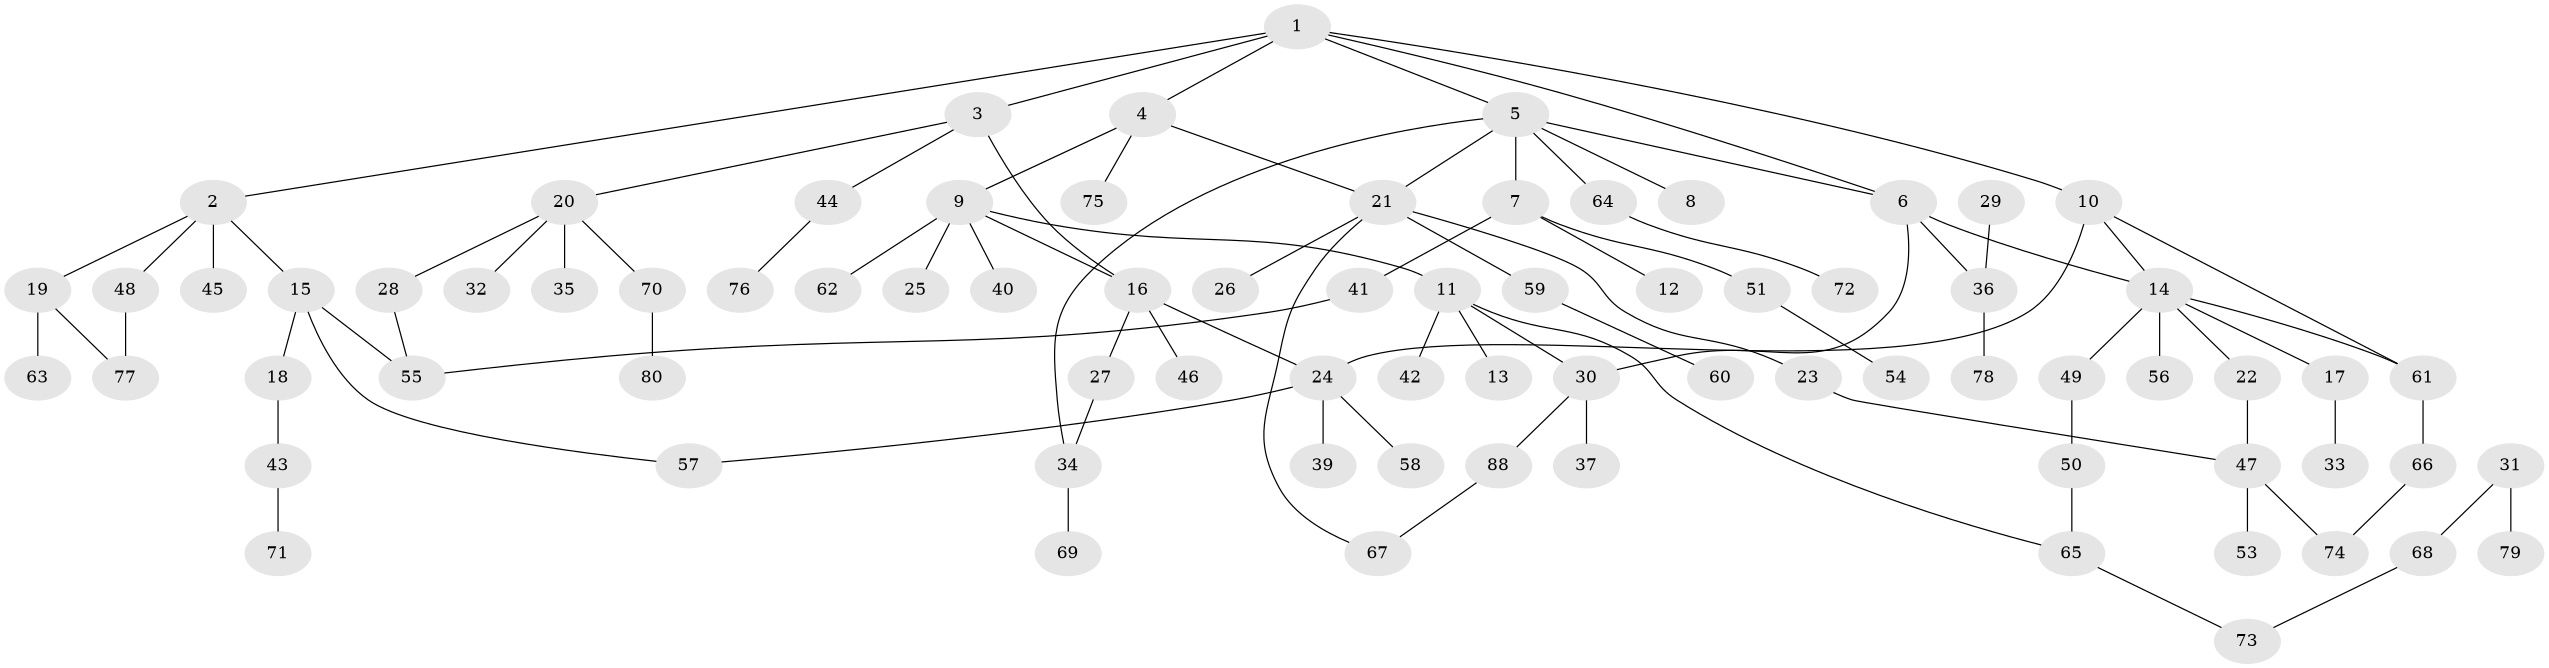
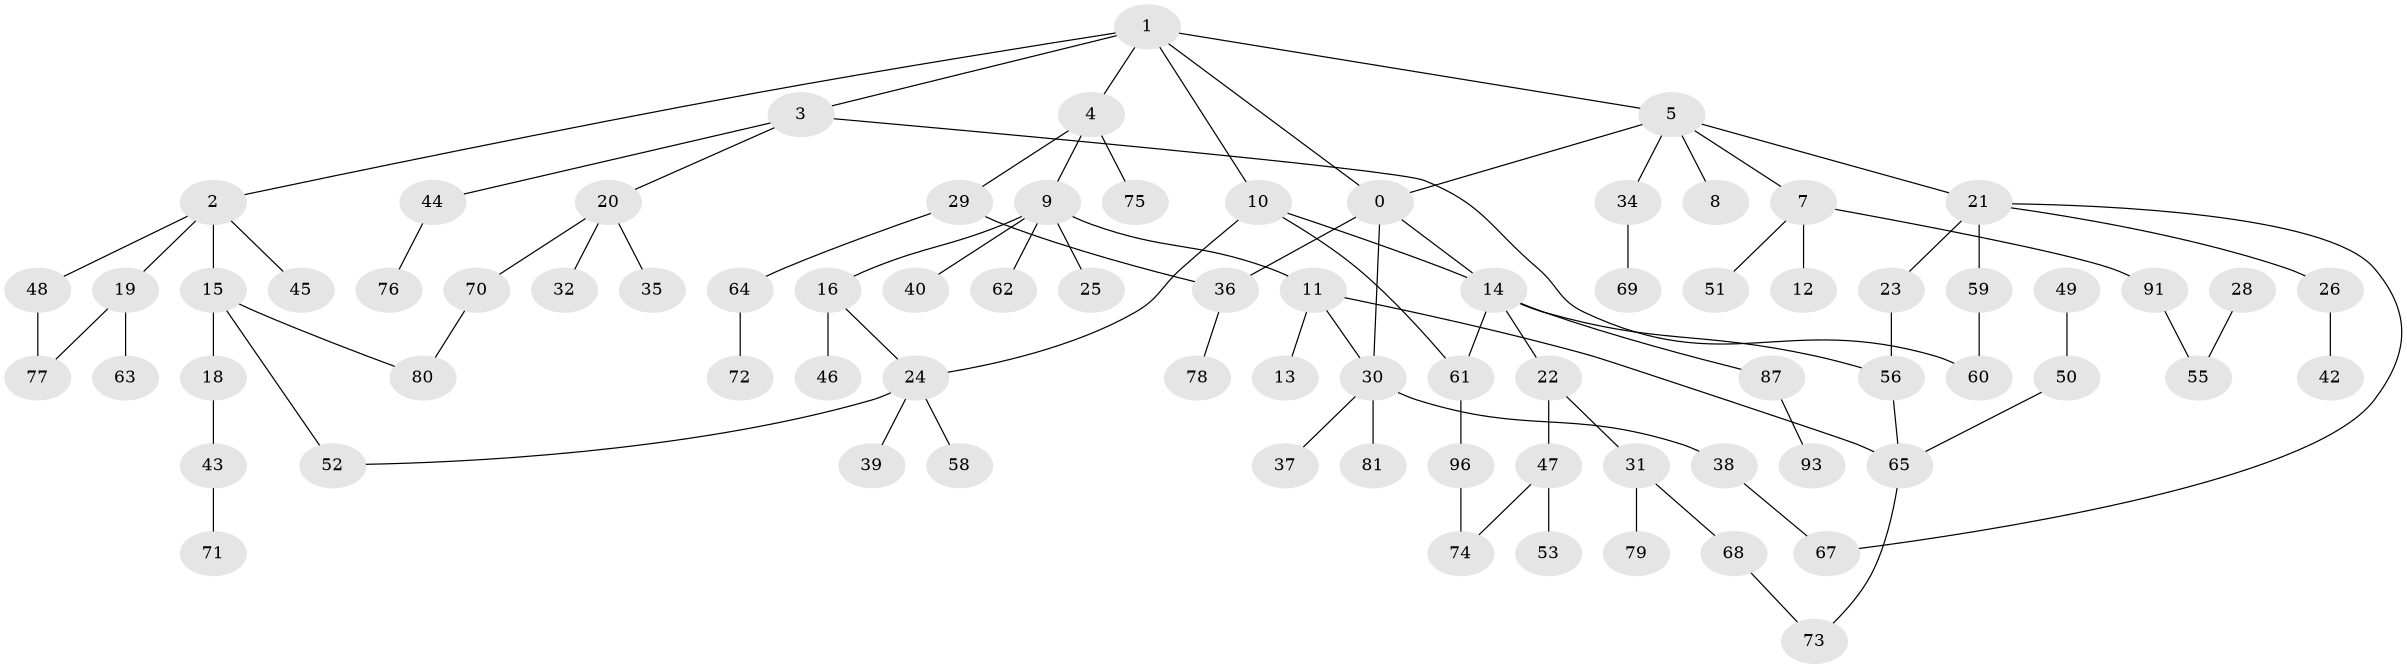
edge "5" -- "64": now "29" -- "64"
edge "4" -- "21": now "4" -- "29"
node "6": label "6" -> "0"
edge "3" -- "16": now "3" -- "60"
edge "20" -- "28": removed
node "41": label "41" -> "91"
edge "15" -- "55": now "15" -- "80"
edge "11" -- "42": now "26" -- "42"
edge "14" -- "49": removed
node "27": removed
node "54": removed
node "17": label "17" -> "87"
edge "22" -- "31": added
edge "56" -- "65": added
edge "23" -- "47": now "23" -- "56"
node "57": label "57" -> "52"
node "81": added
node "88": label "88" -> "38"
node "33": label "33" -> "93"
node "66": label "66" -> "96"
